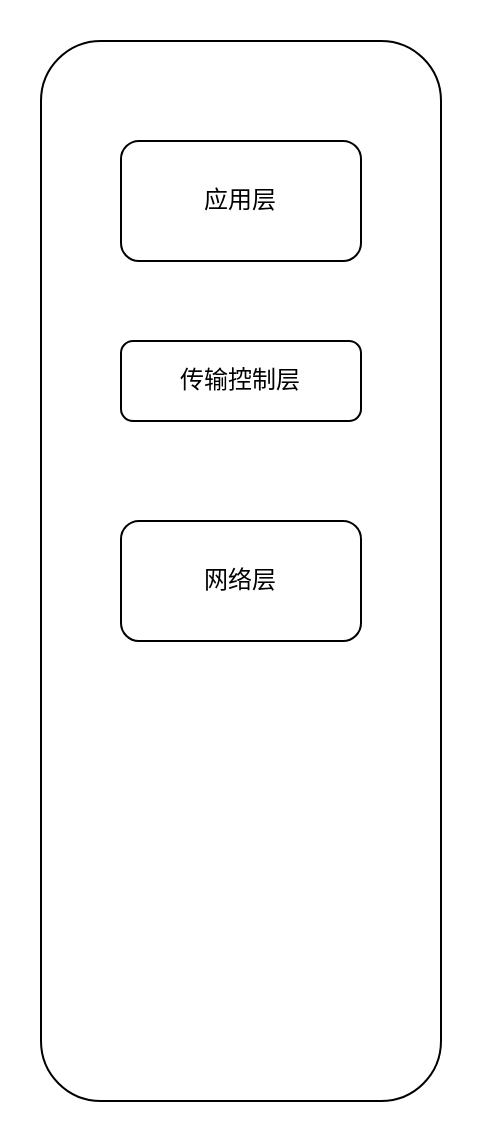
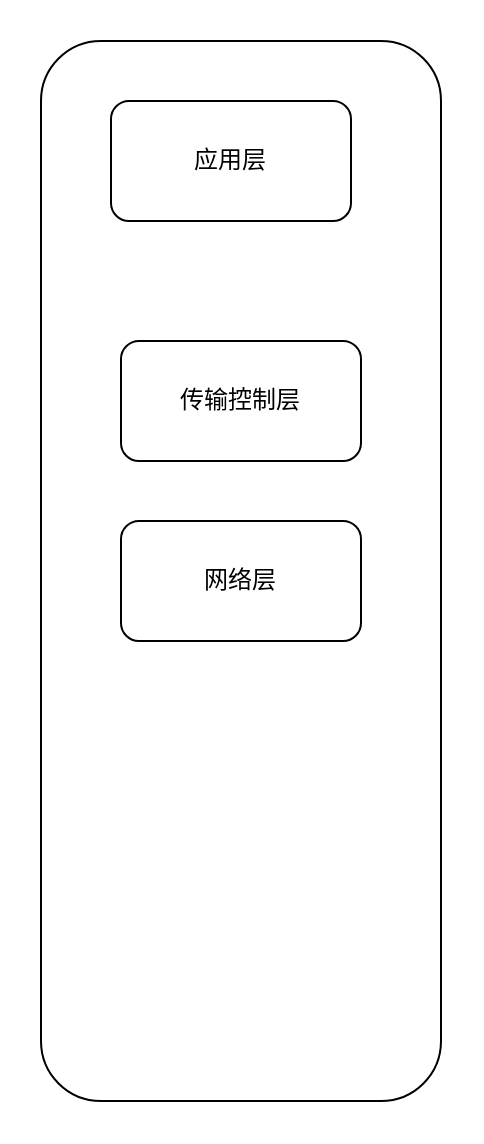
node "应用层": moved (241, 201) -> (231, 161)
node "传输控制层": size 240x80 -> 240x120
